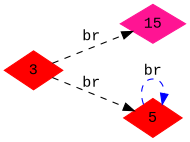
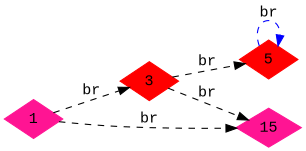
node "1": added
